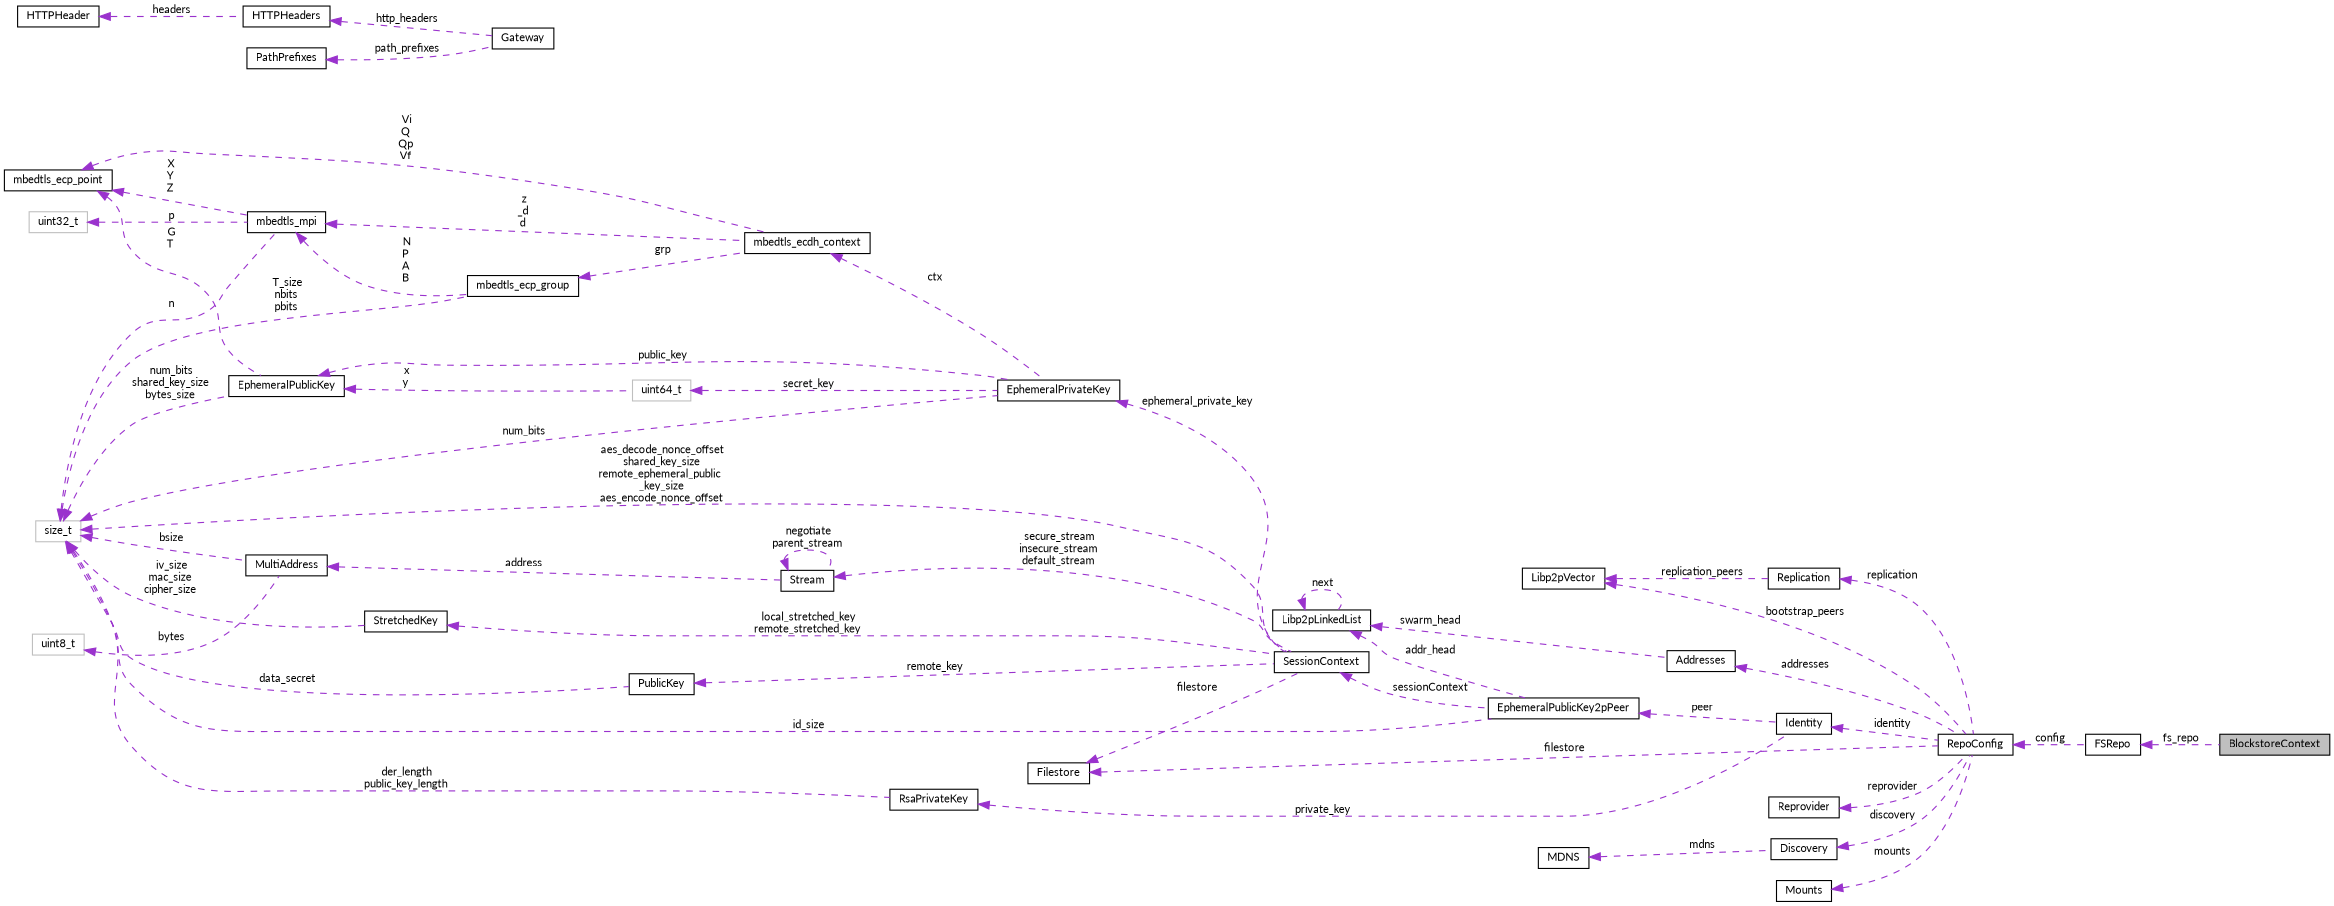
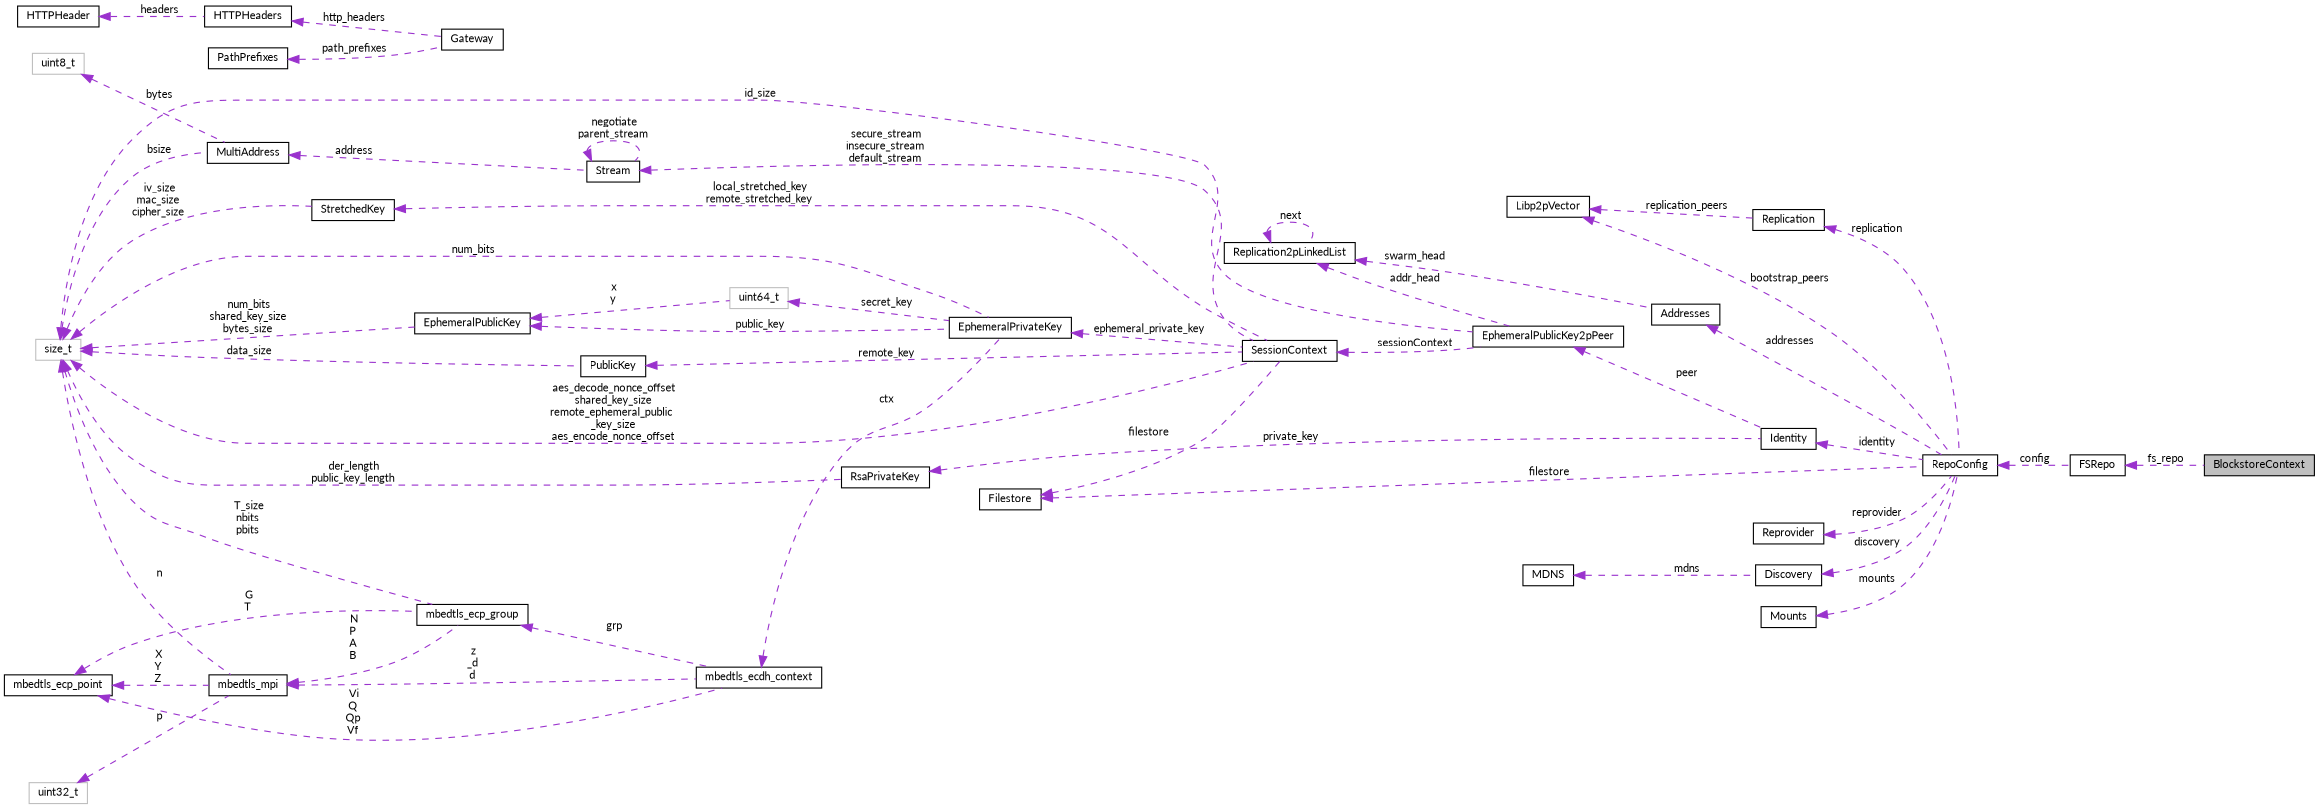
edge "EphemeralPublicKey" -> "mbedtls_ecp_point": now "mbedtls_ecp_group" -> "mbedtls_ecp_point"
node "Libp2pLinkedList": label "Libp2pLinkedList" -> "Replication2pLinkedList"
edge "PublicKey" -> "size_t": label " data_secret" -> " data_size"
